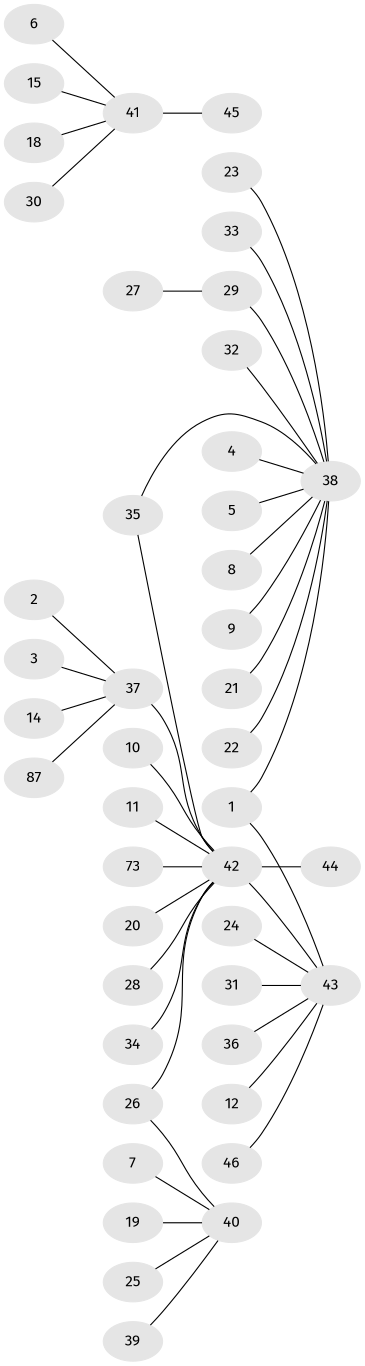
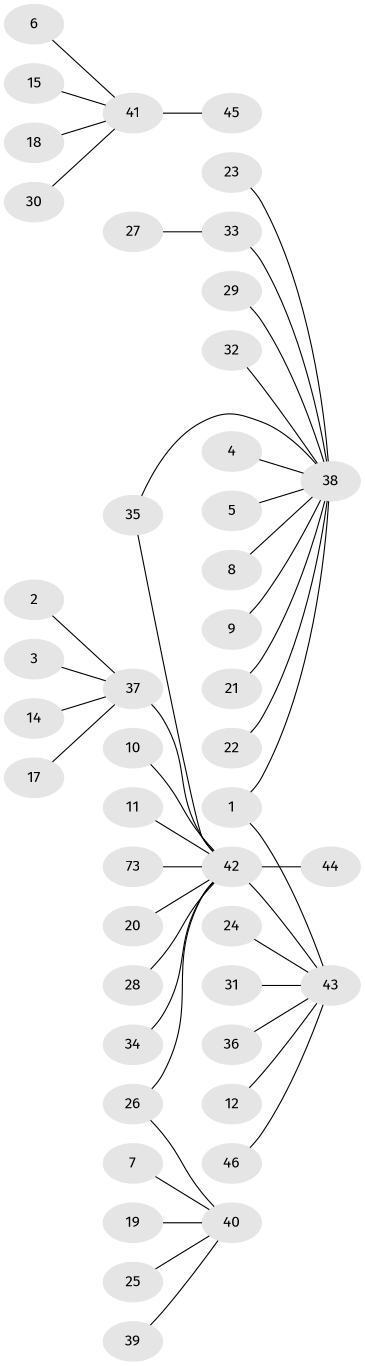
edge "27" -- "29": now "27" -- "33"
node "87": label "87" -> "17"
